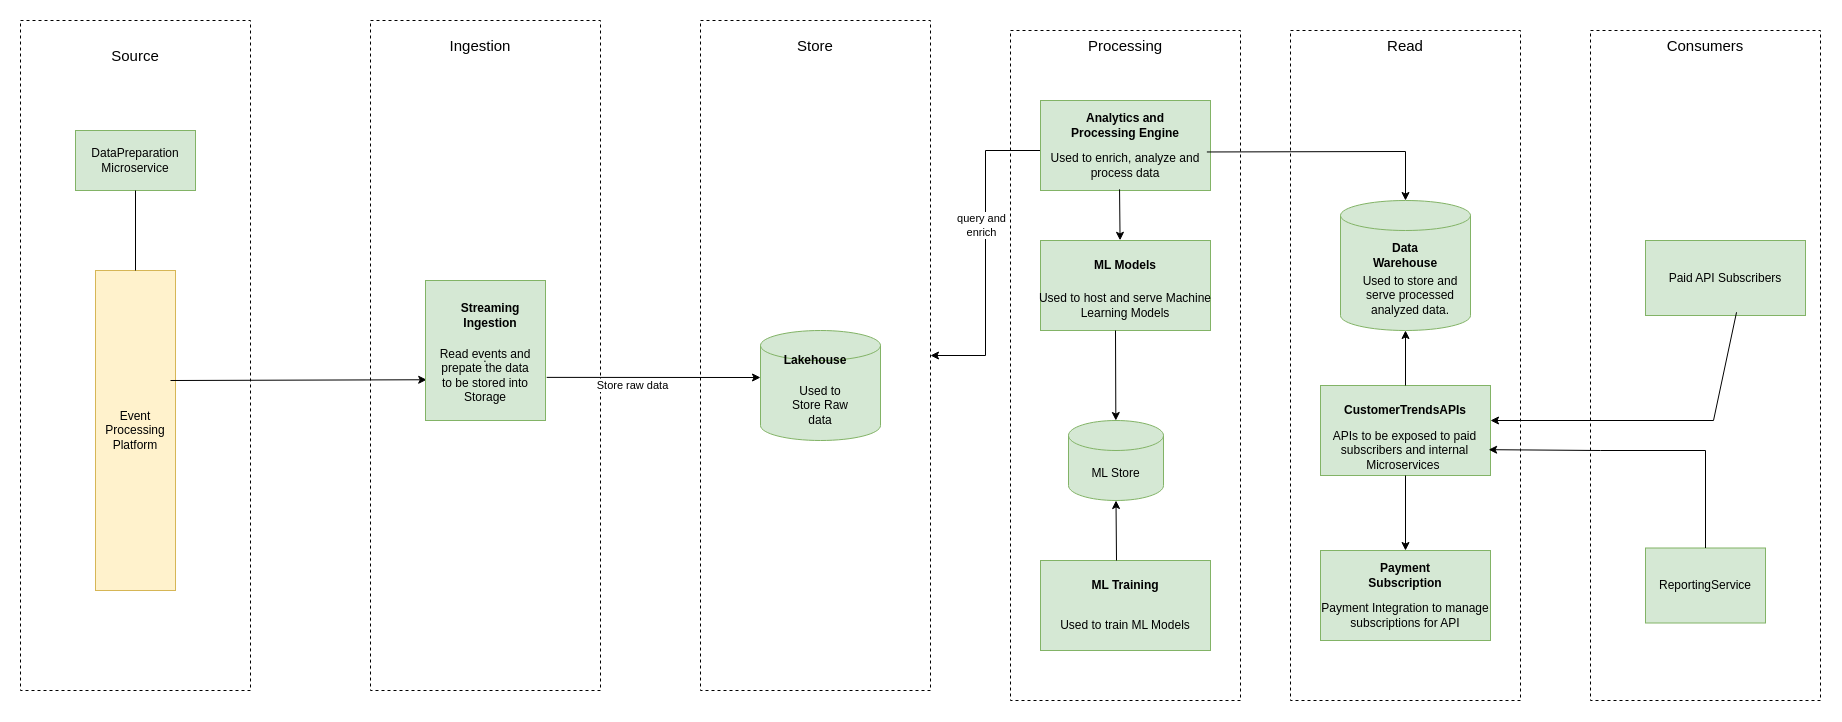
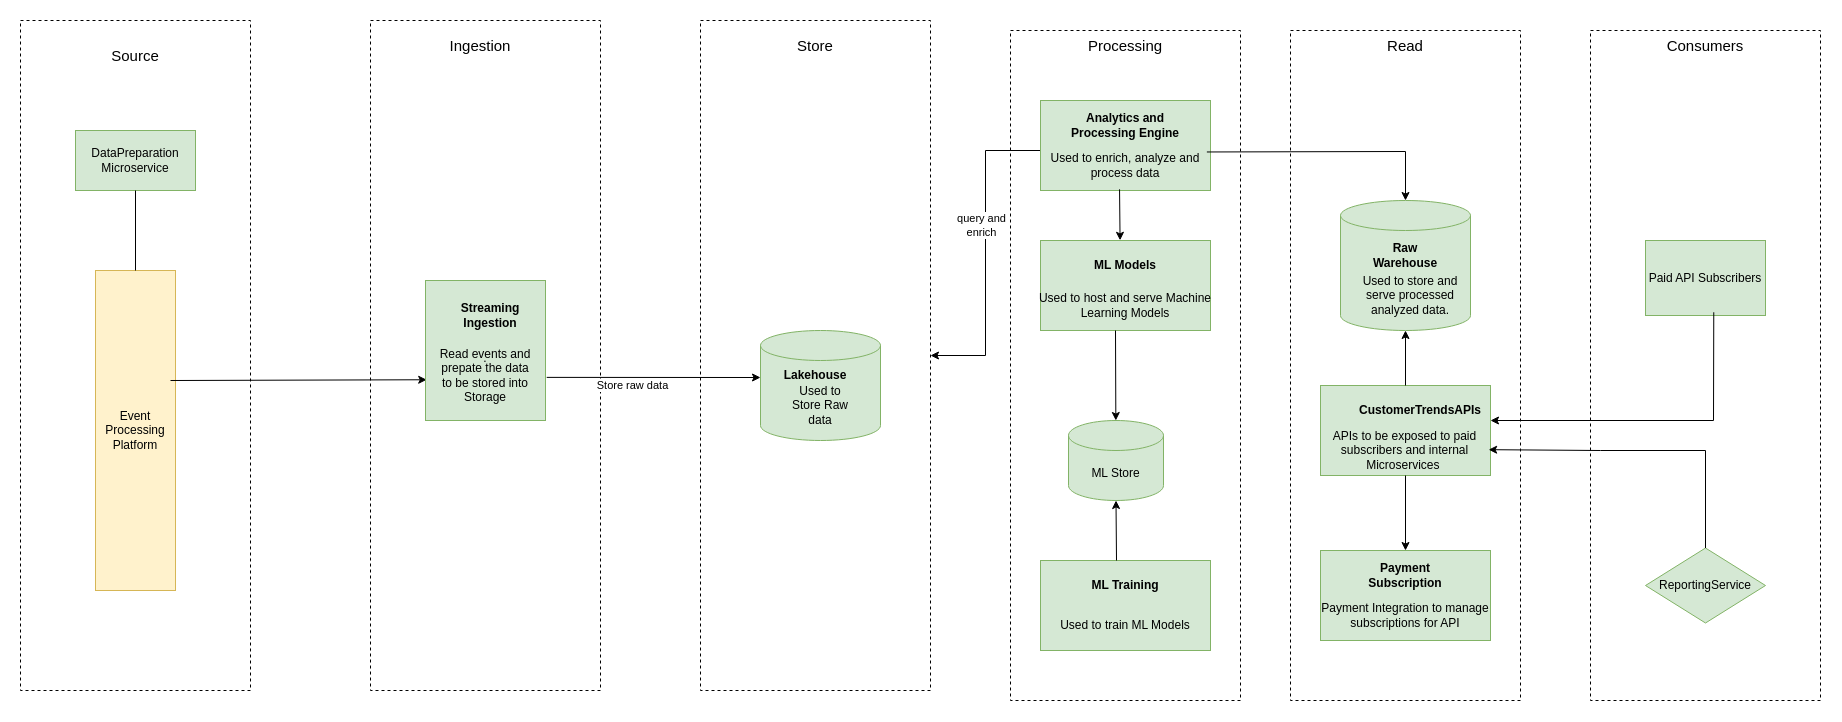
node "Data Warehouse": label "Data Warehouse" -> "Raw Warehouse"
node "Paid API Subscribers": size 160x75 -> 120x75
node "Lakehouse": moved (816, 361) -> (816, 376)
node "CustomerTrendsAPIs": moved (1406, 411) -> (1421, 411)
node "ReportingService": shape rectangle -> diamond
